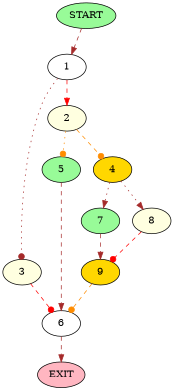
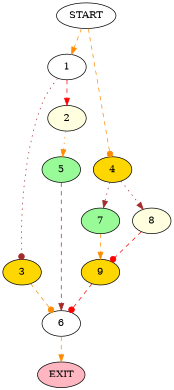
node "START": fillcolor palegreen -> white
edge "START" -> "1": color brown -> darkorange
edge "2" -> "5": arrowhead dot -> normal
edge "2" -> "4": now "START" -> "4"
edge "7" -> "9": color brown -> darkorange
node "3": fillcolor lightyellow -> gold
edge "3" -> "6": color red -> darkorange
edge "9" -> "6": color darkorange -> red
edge "6" -> "EXIT": color brown -> darkorange
